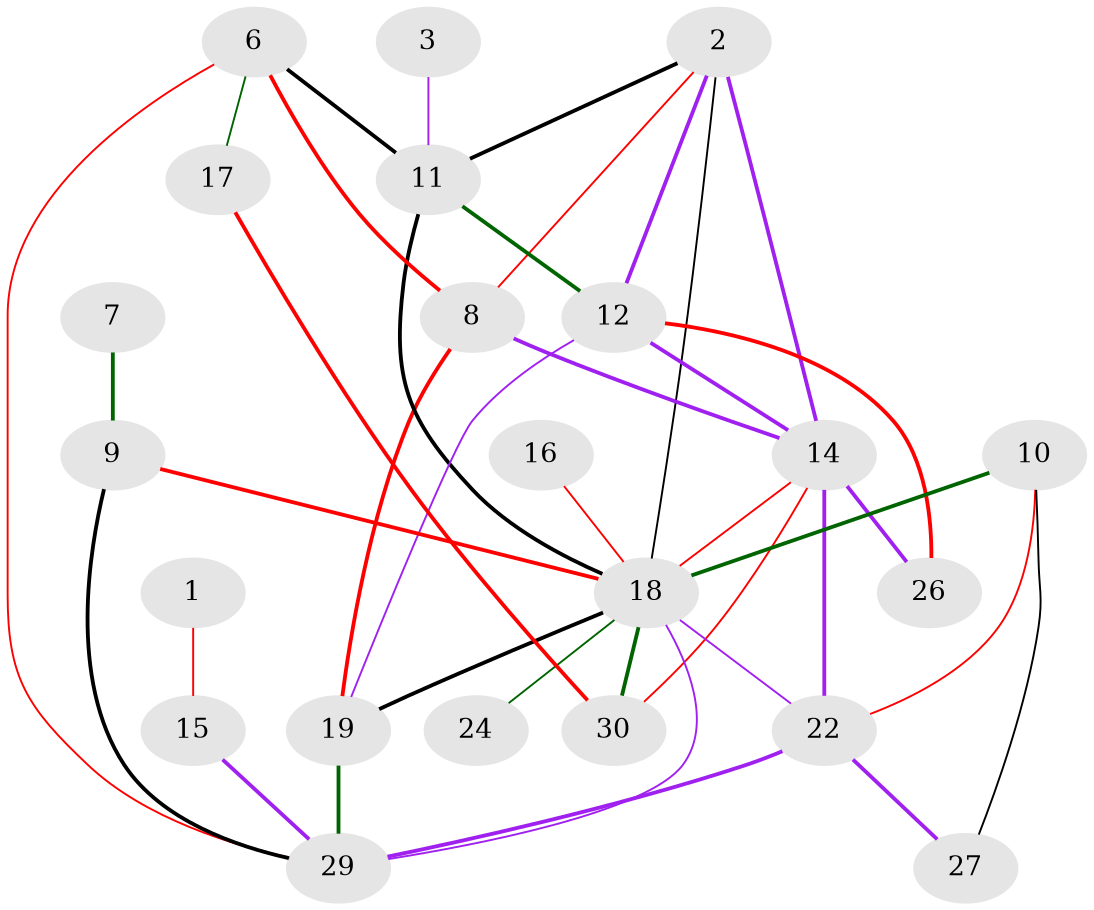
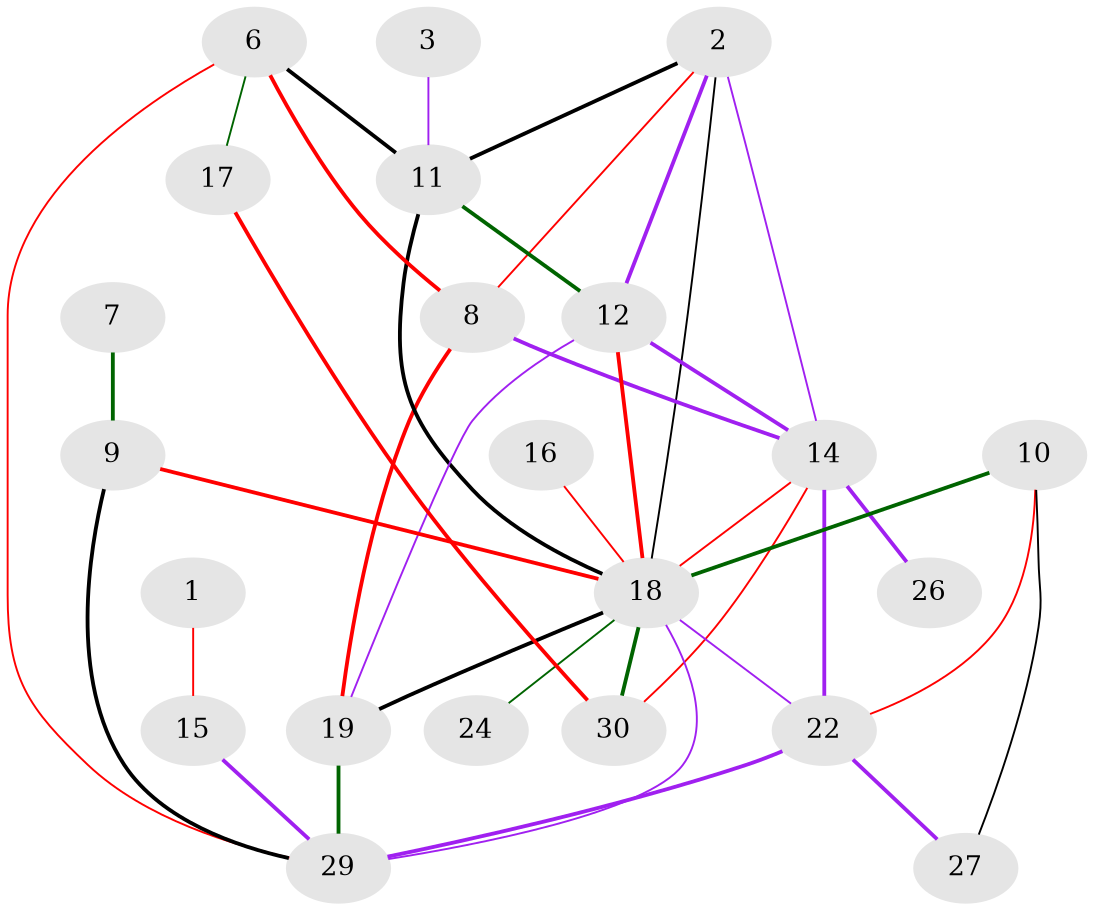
edge "2" -- "14": style bold -> solid
edge "12" -- "26": now "12" -- "18"
